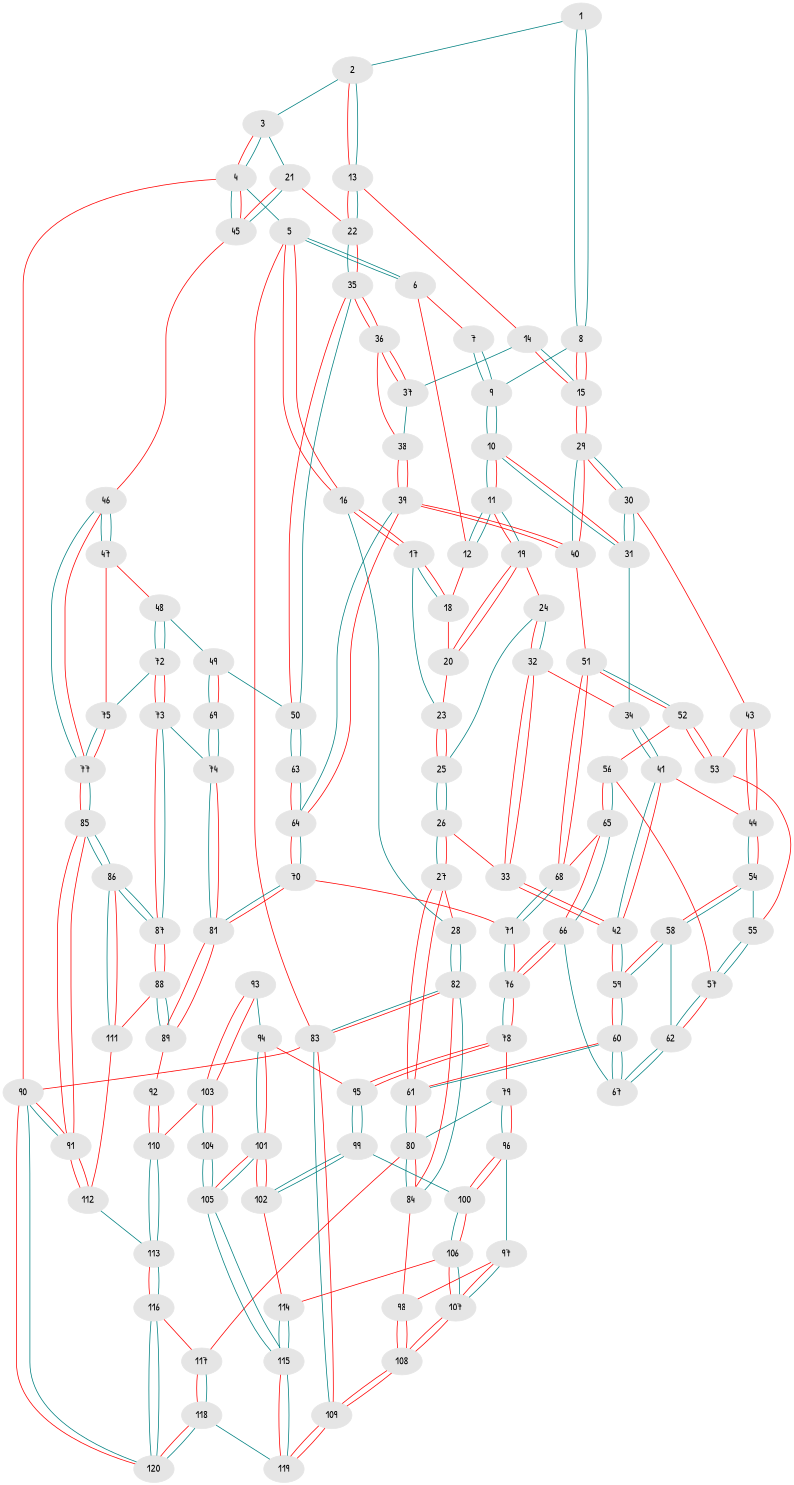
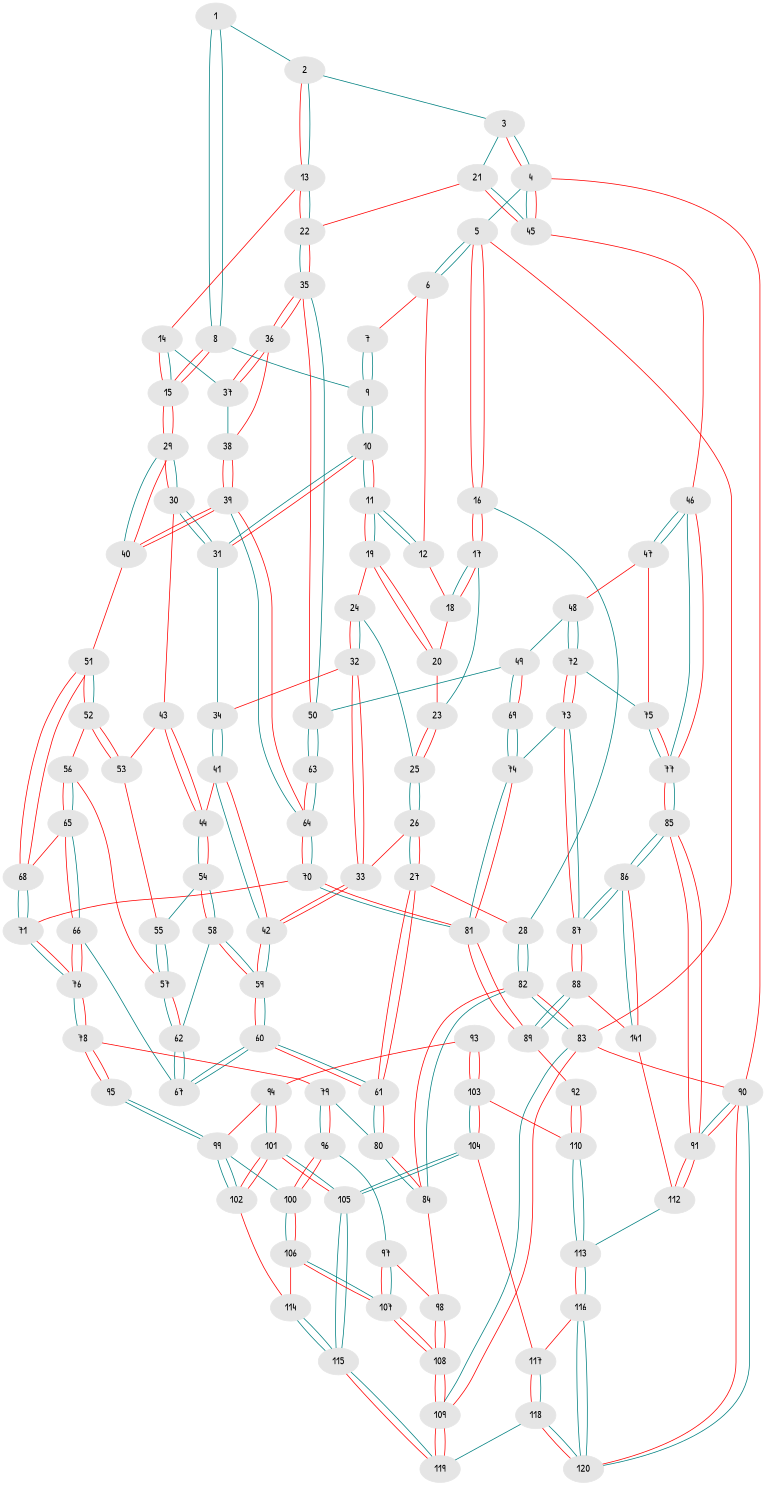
edge "93" -- "94": color teal -> red
node "111": label "111" -> "141"
edge "94" -- "95": now "94" -- "99"
edge "80" -- "117": now "104" -- "117"
